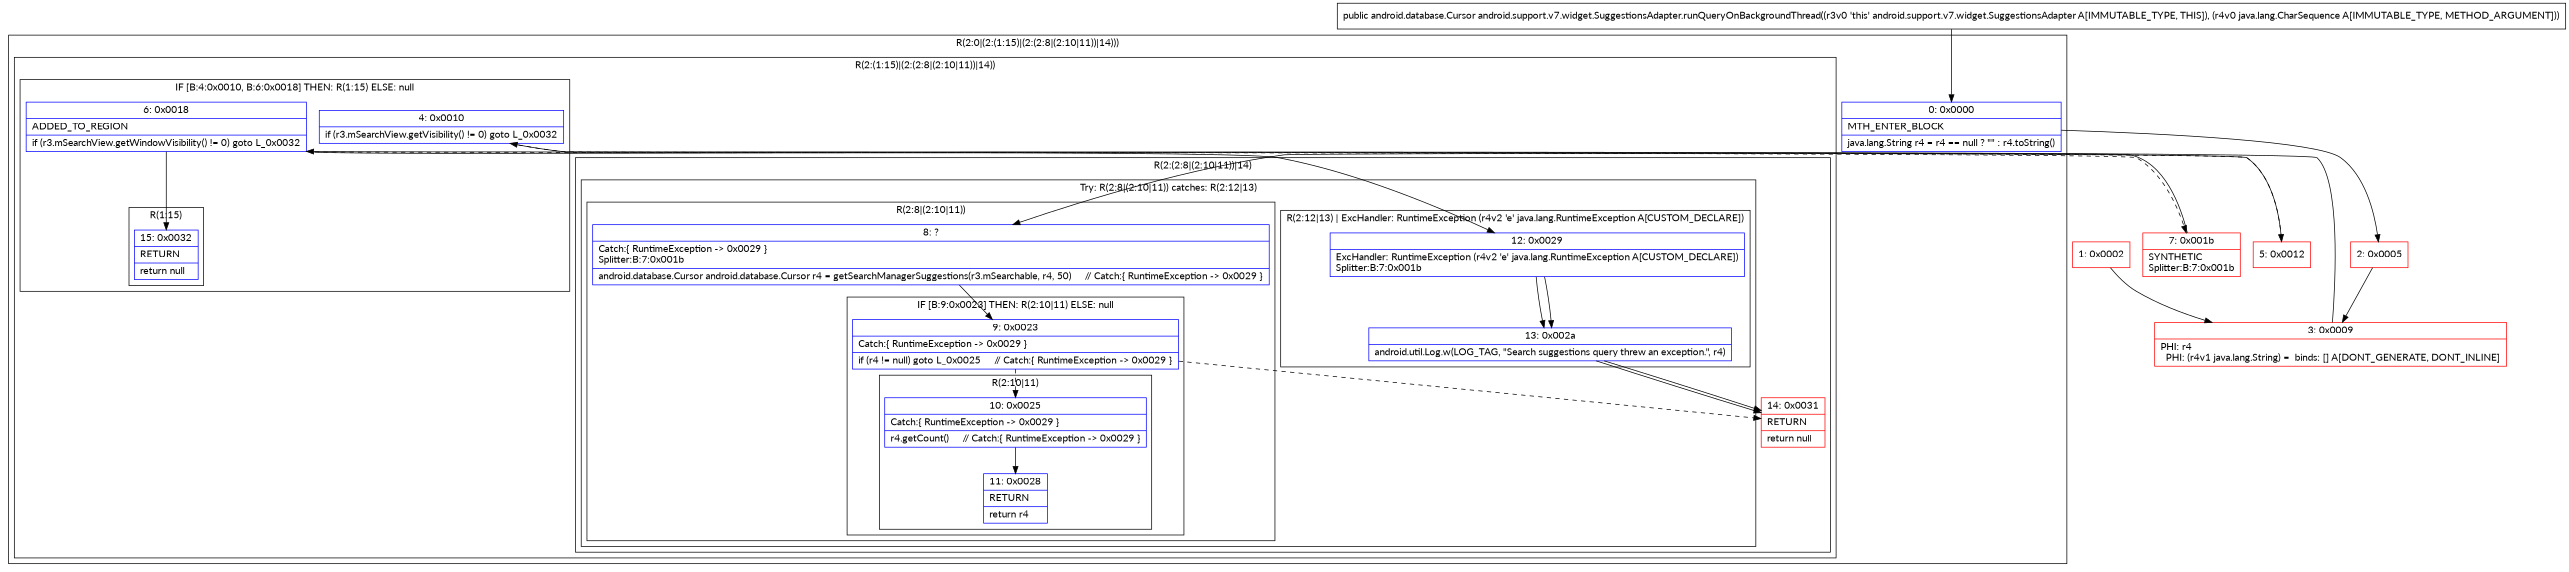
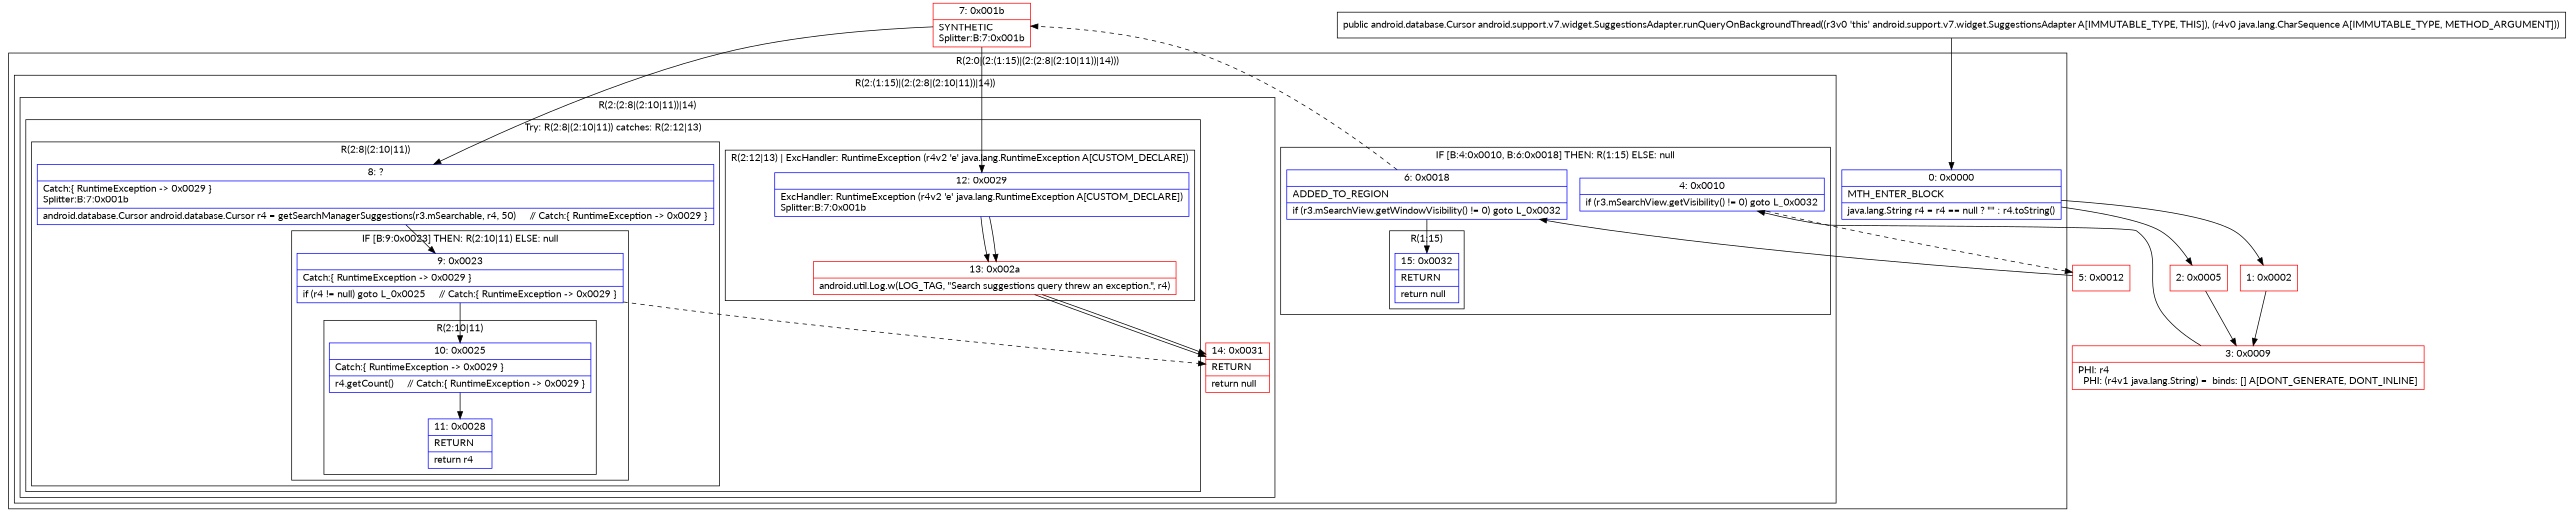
edge "6: 0x0018" -> "12: 0x0029": now "7: 0x001b" -> "12: 0x0029"
edge "0: 0x0000" -> "1: 0x0002": added
node "13: 0x002a": color blue -> red
edge "9: 0x0023" -> "10: 0x0025": style dashed -> solid
